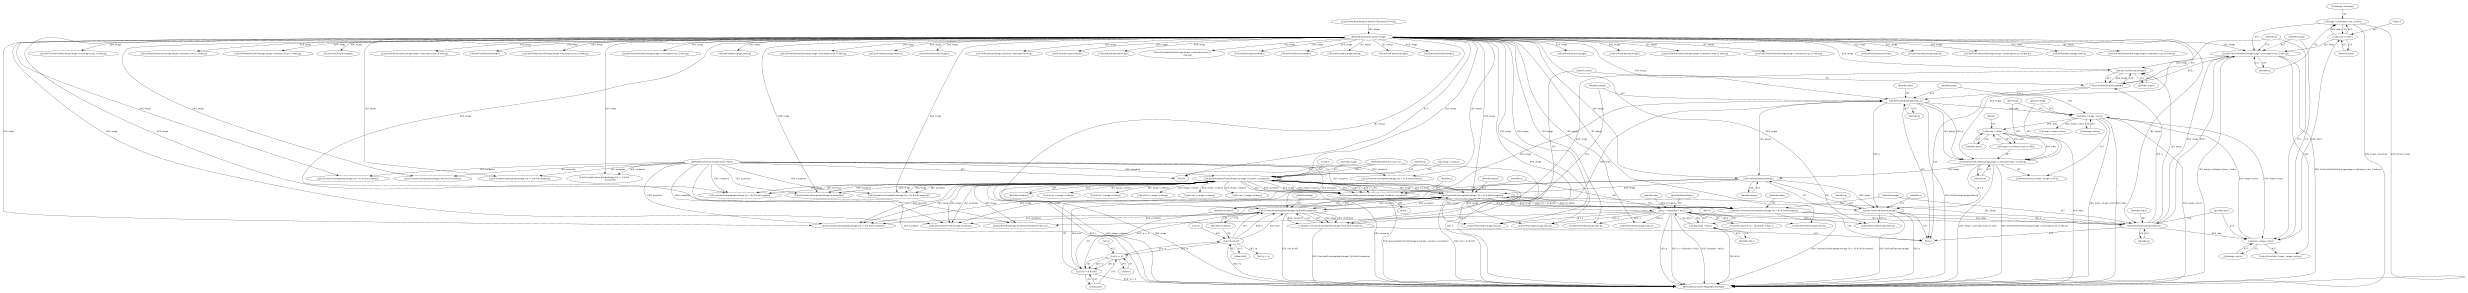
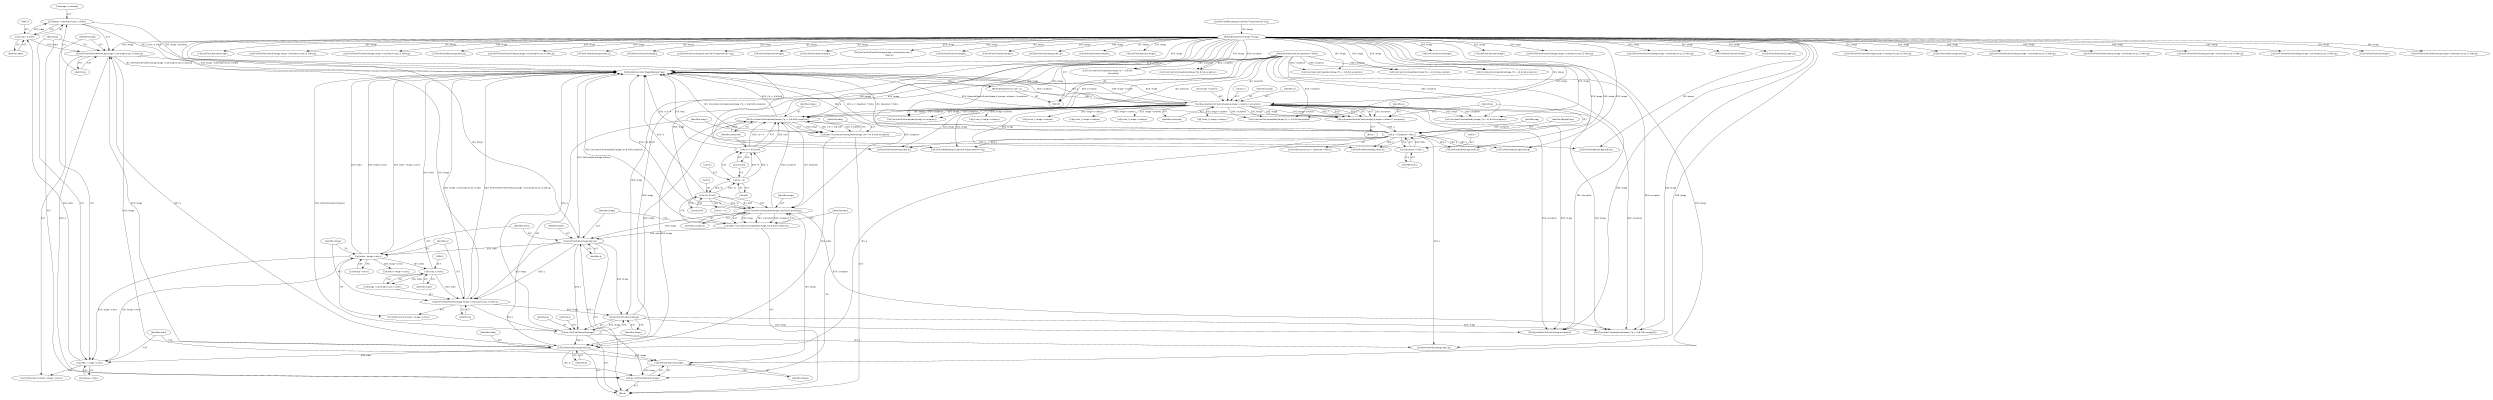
edge "(MethodParameterIn,Image *image)" -> "(Call,ConstrainColormapIndex(image,(*p) & 0x3,exception))": label "DDG: image" -> "DDG: exception"
edge "(Call,ConstrainColormapIndex(image,(*p) & 0x0f,exception))" -> "(Call,SyncAuthenticPixels(image,exception))": removed, label "DDG: exception"
edge "(MethodParameterIn,ssize_t y)" -> "(MethodReturn,static MagickBooleanType)": reversed
